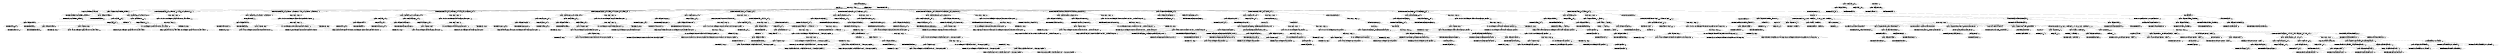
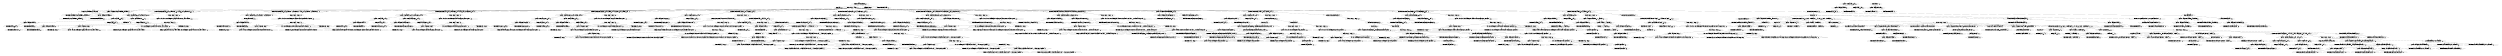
node "(IDENTIFIER,this,verifyProperty != null && forceOverwrite)": removed
